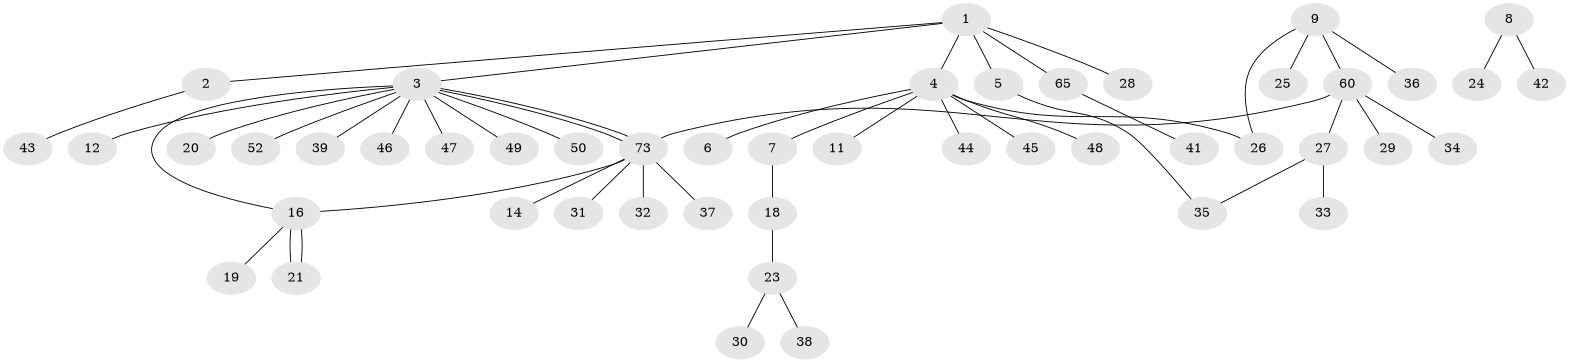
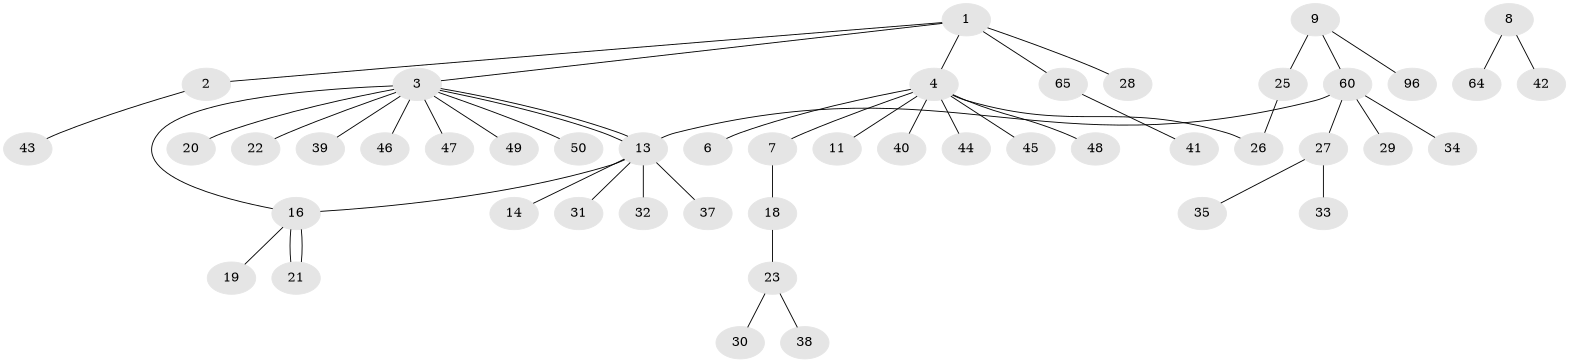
edge "9" -- "26": now "25" -- "26"
node "5": removed
node "36": label "36" -> "96"
node "24": label "24" -> "64"
node "12": removed
node "52": label "52" -> "22"
node "73": label "73" -> "13"
node "40": added
